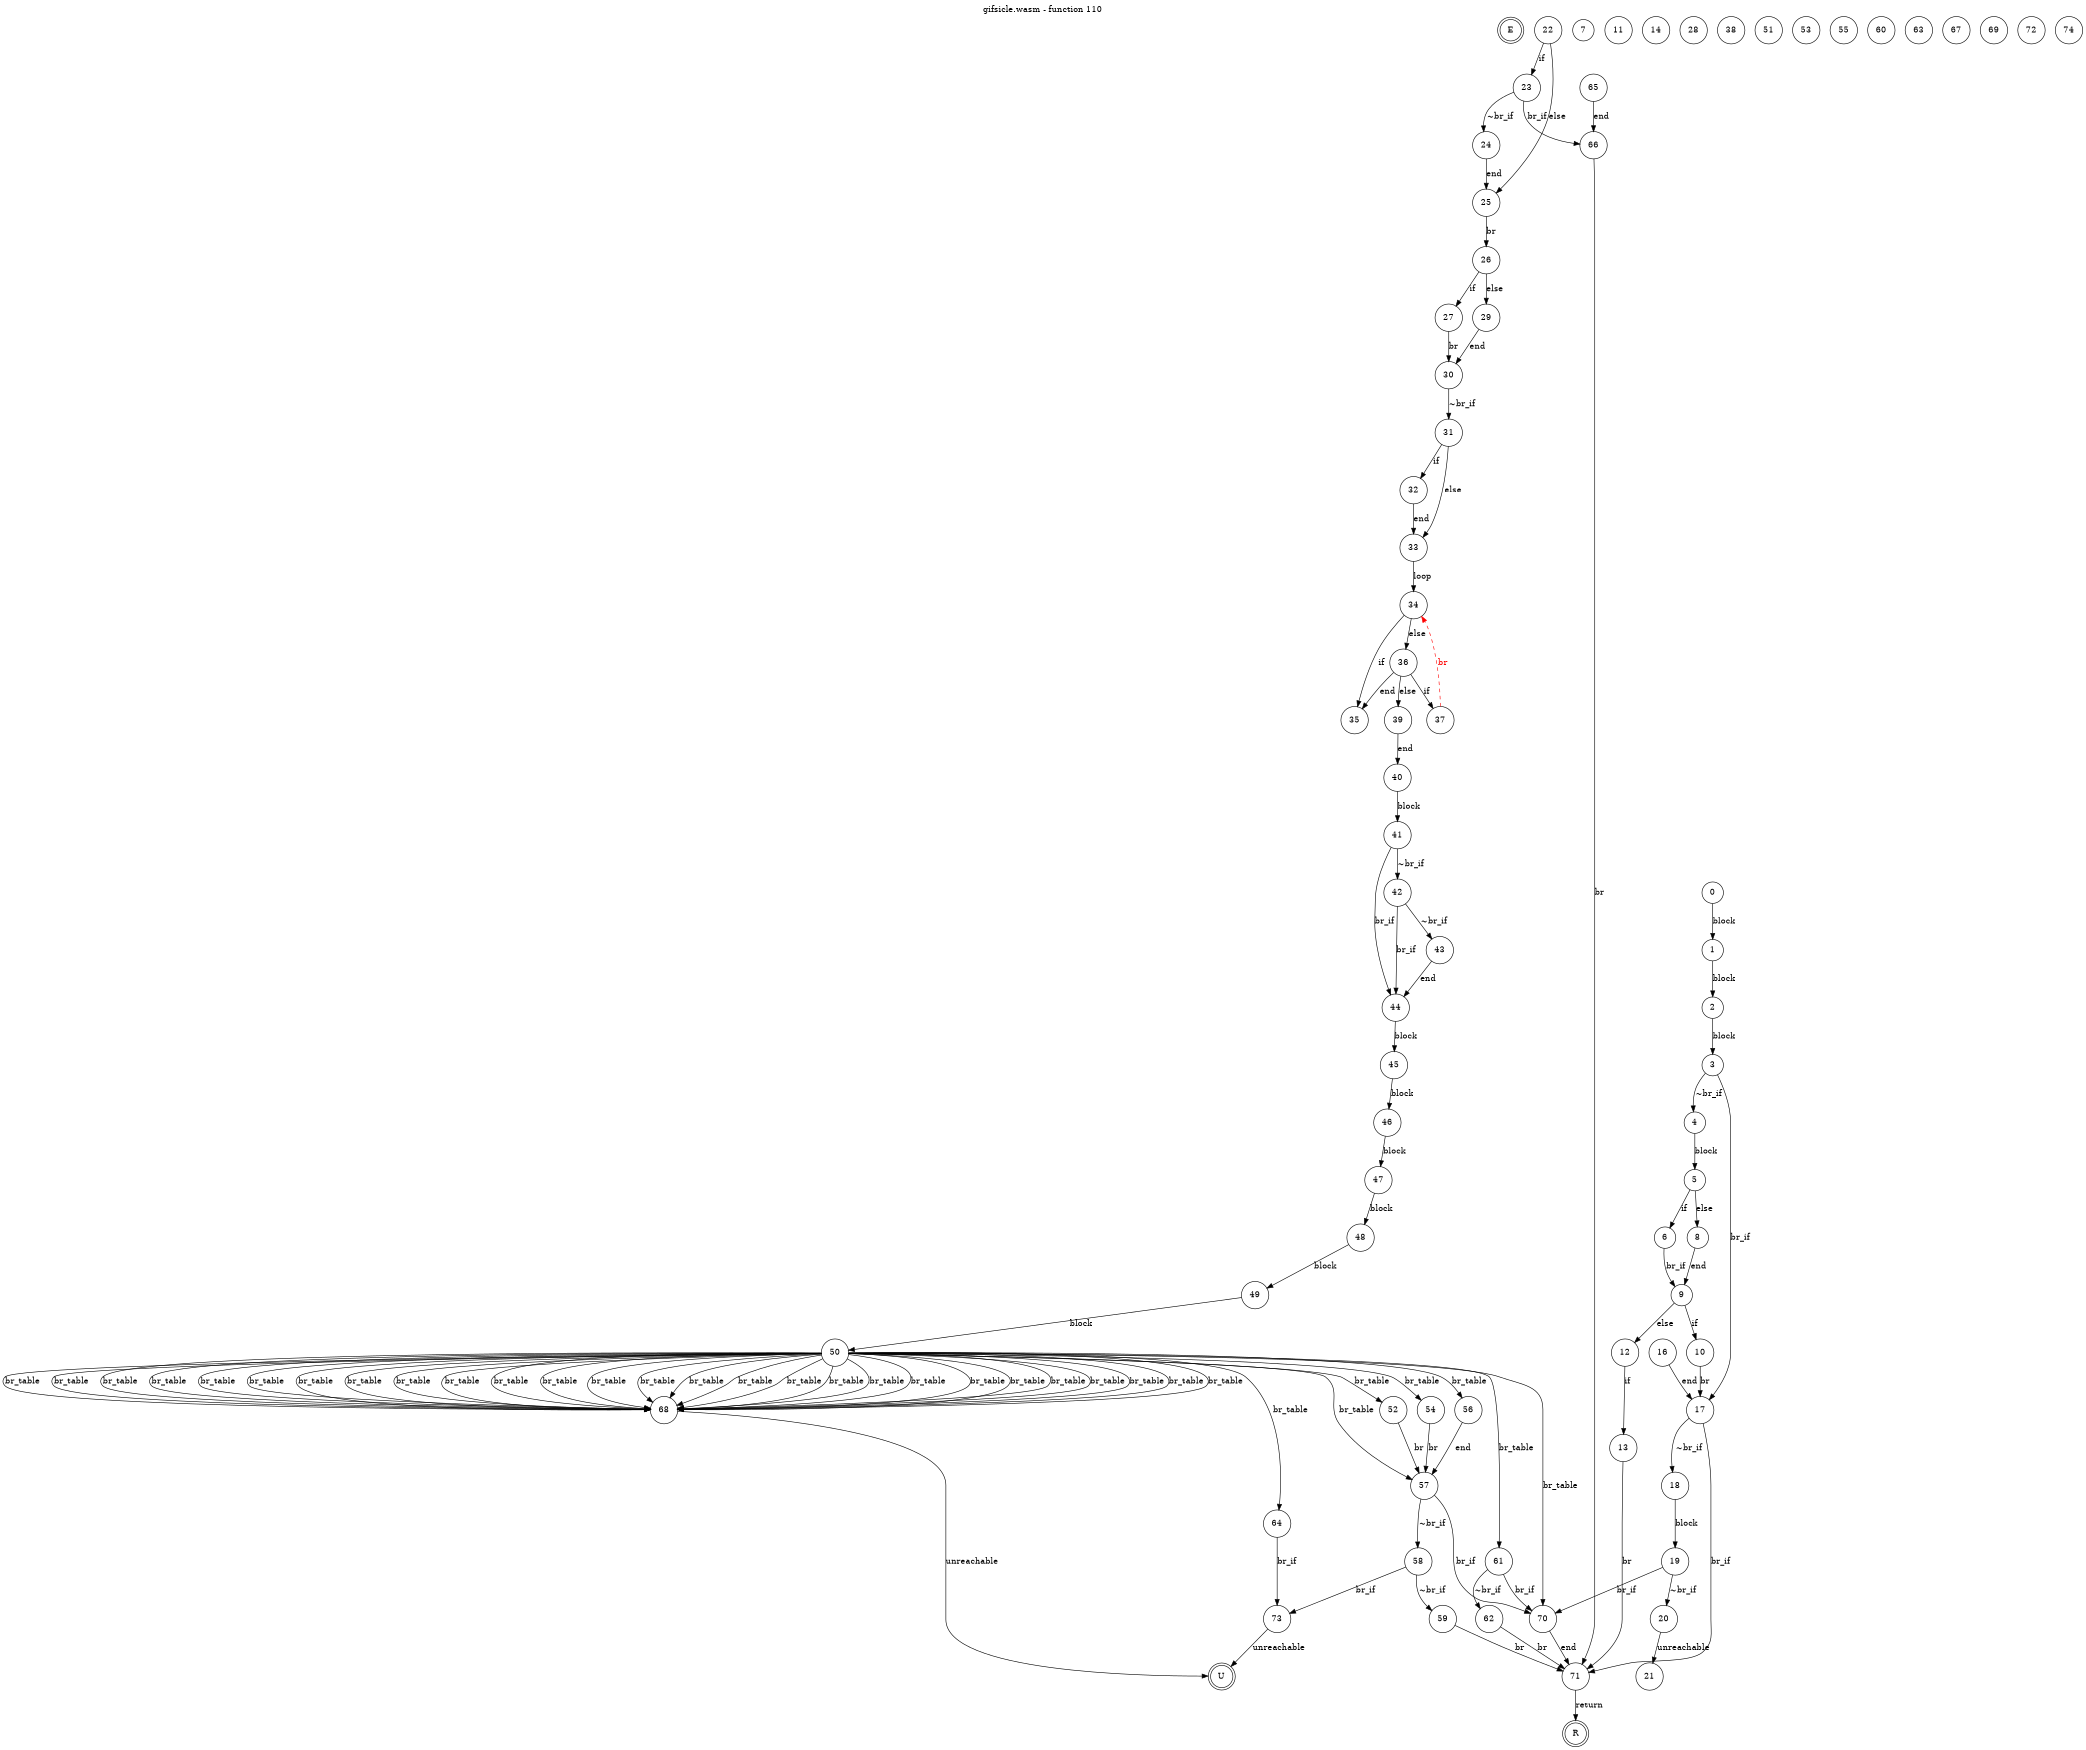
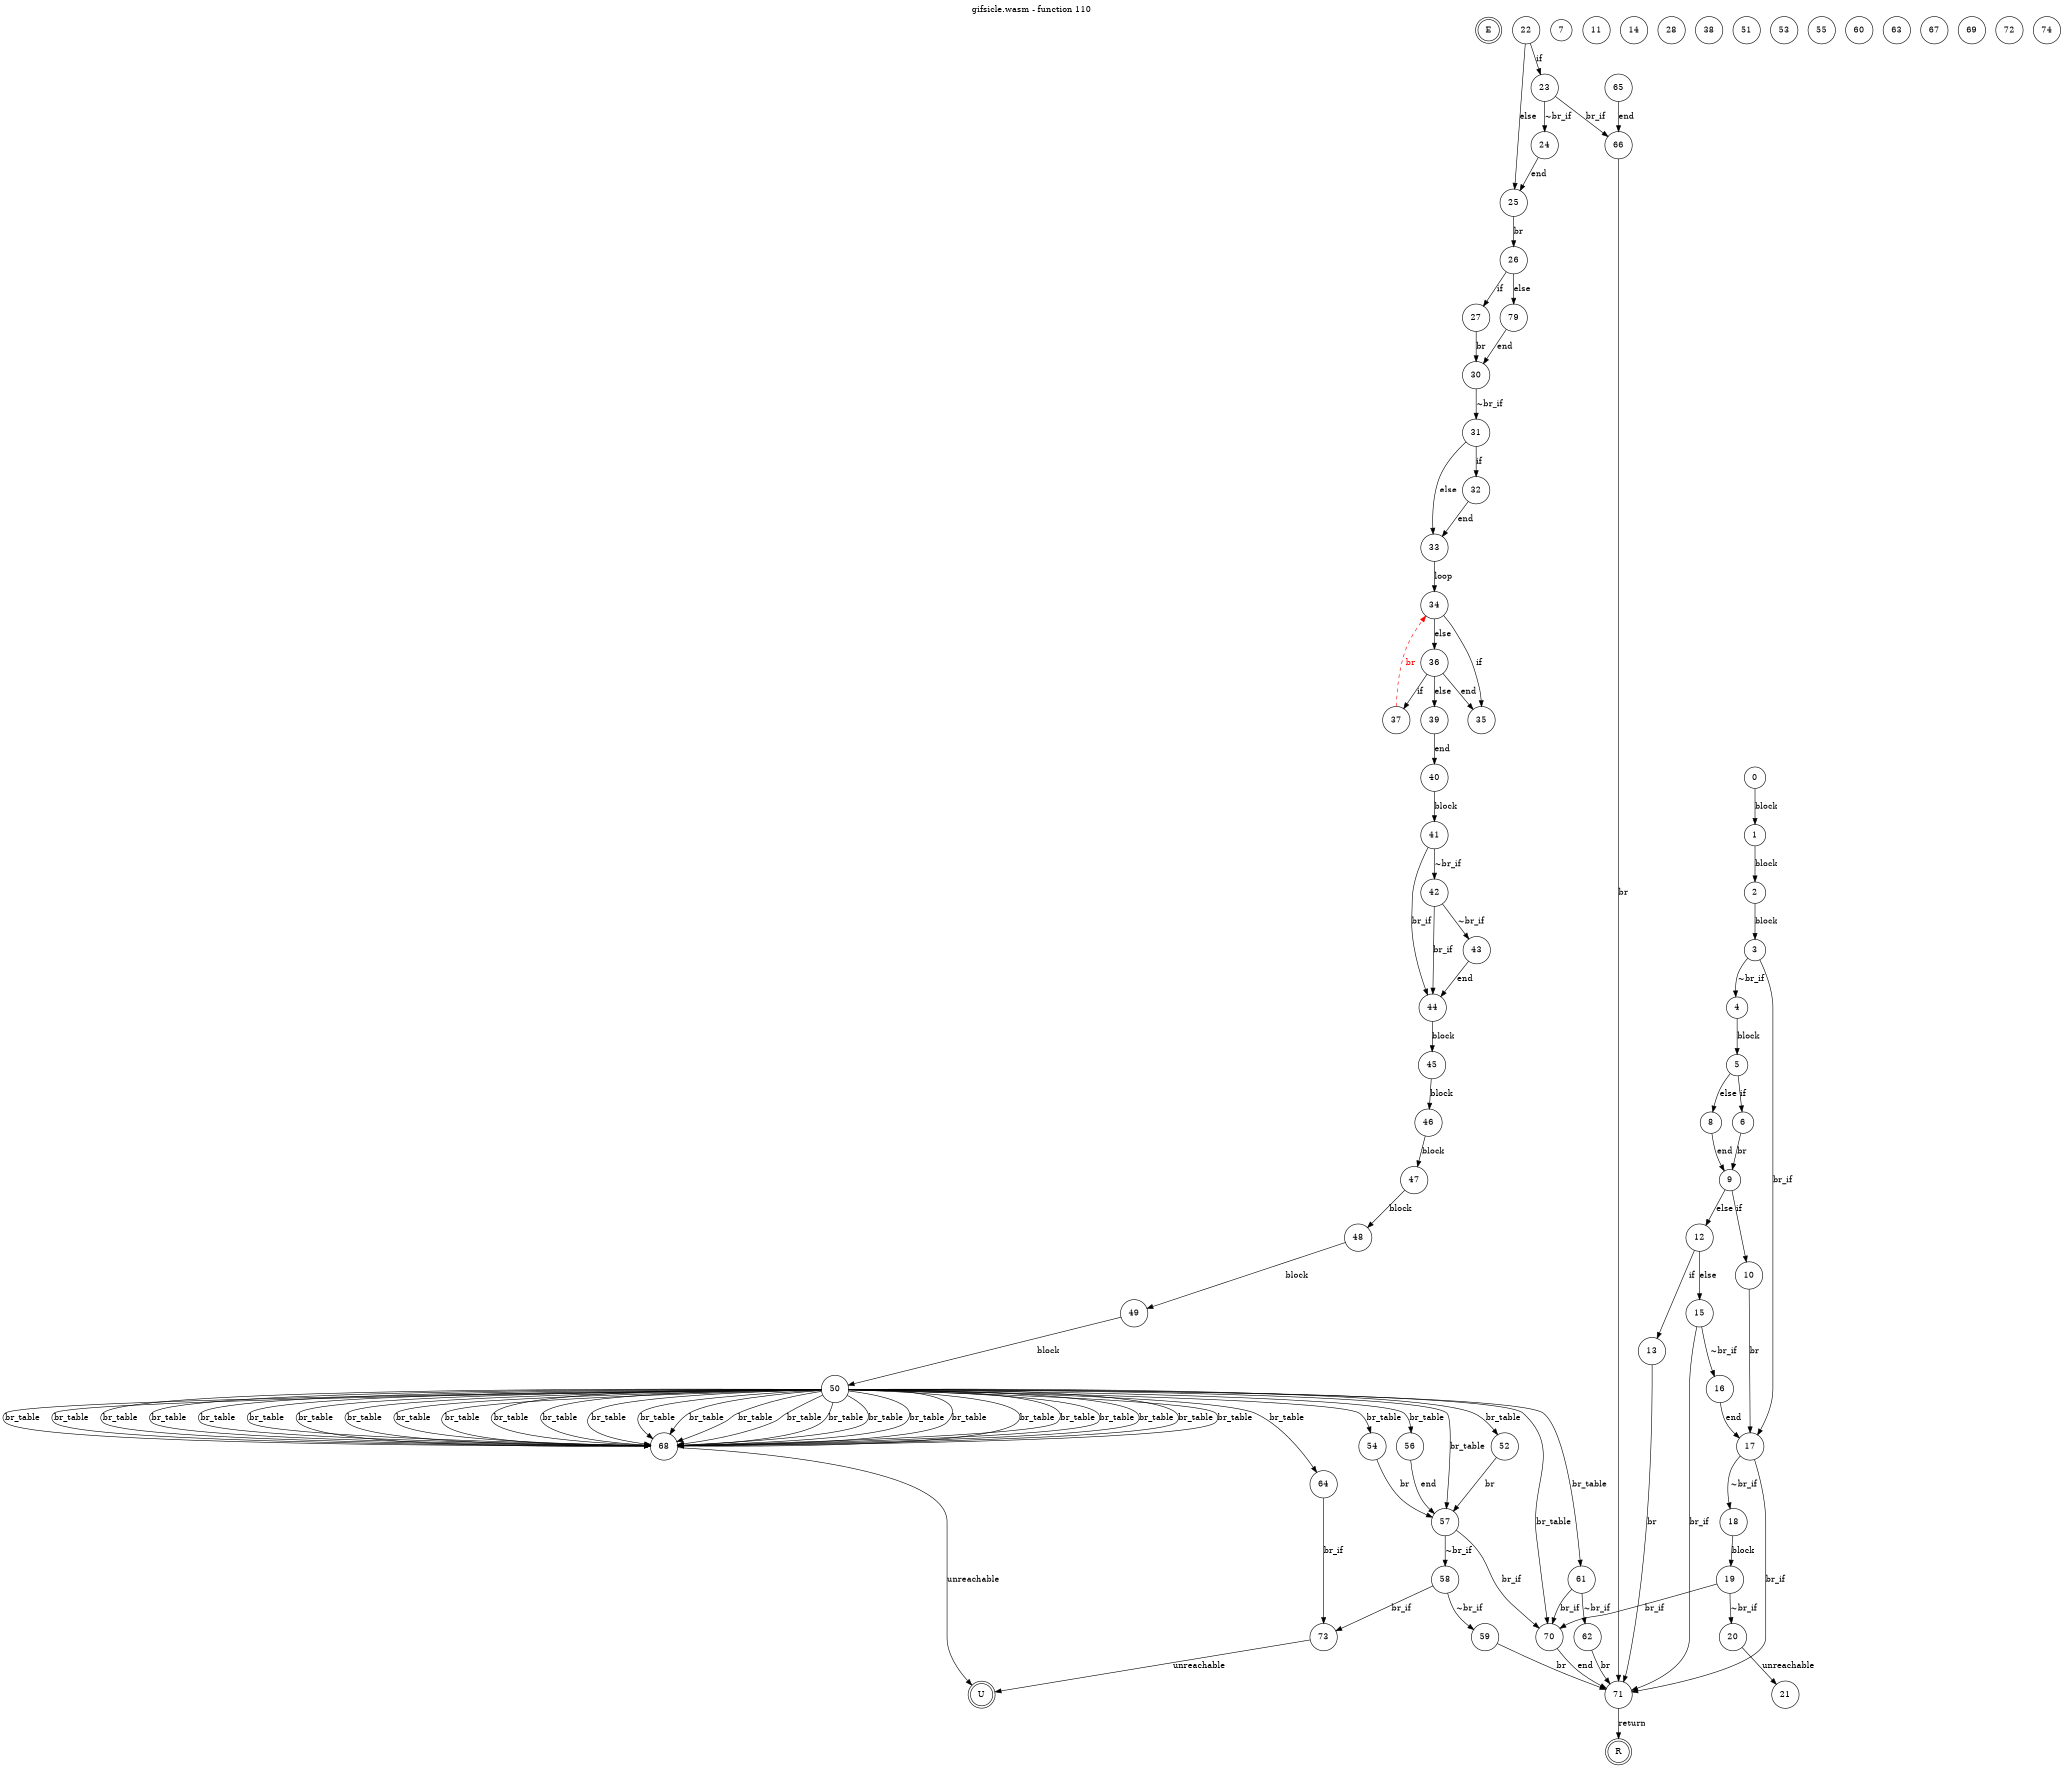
node "29": label "29" -> "79"
edge "6" -> "9": label "br_if" -> "br"
node "15": added
